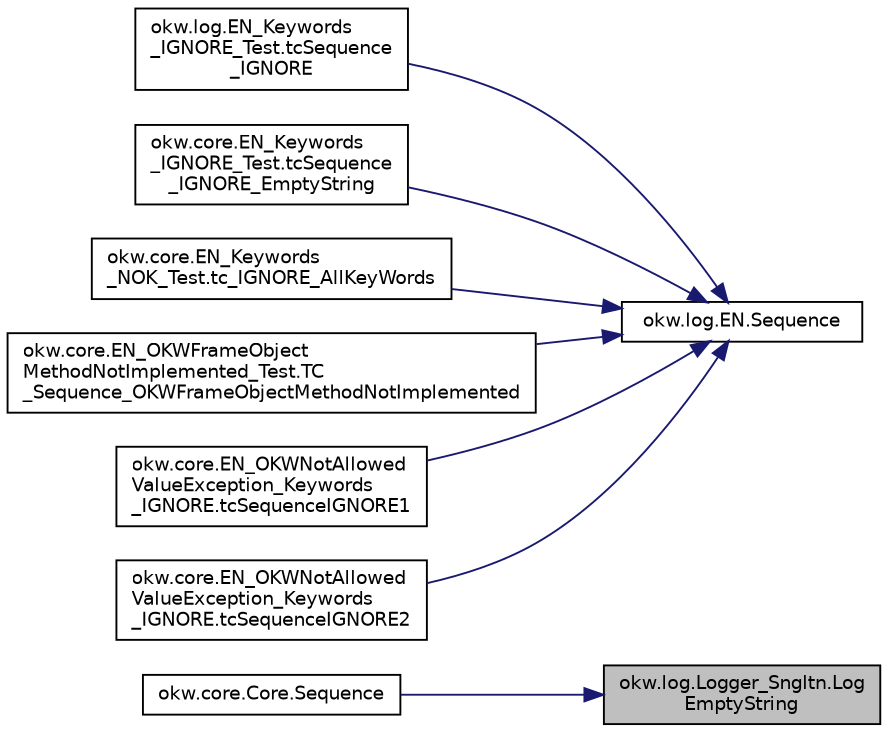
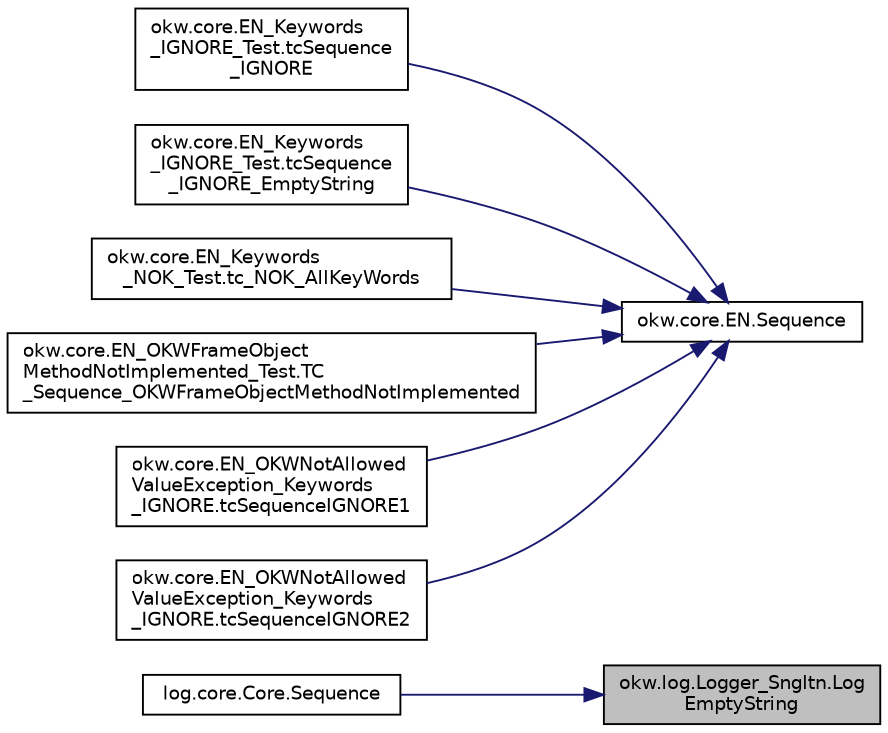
node "okw.log.EN_Keywords _IGNORE_Test.tcSequence _IGNORE": label "okw.log.EN_Keywords _IGNORE_Test.tcSequence _IGNORE" -> "okw.core.EN_Keywords _IGNORE_Test.tcSequence _IGNORE"
node "okw.core.EN_Keywords _NOK_Test.tc_IGNORE_AllKeyWords": label "okw.core.EN_Keywords _NOK_Test.tc_IGNORE_AllKeyWords" -> "okw.core.EN_Keywords _NOK_Test.tc_NOK_AllKeyWords"
node "okw.log.EN.Sequence": label "okw.log.EN.Sequence" -> "okw.core.EN.Sequence"
node "okw.core.Core.Sequence": label "okw.core.Core.Sequence" -> "log.core.Core.Sequence"
